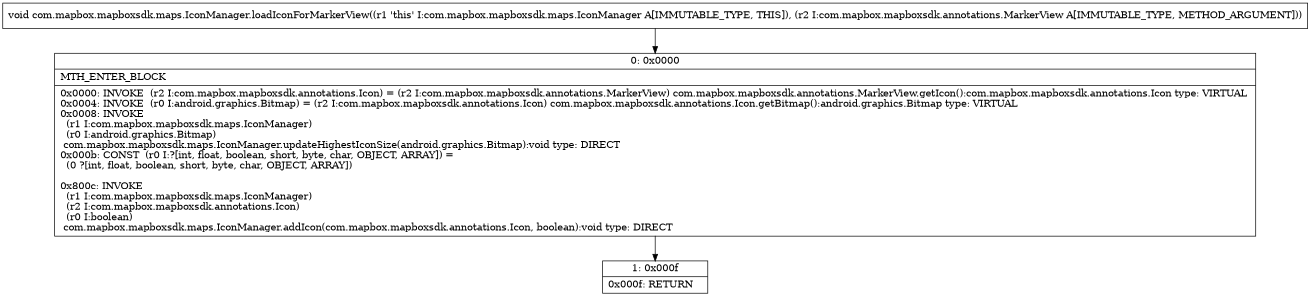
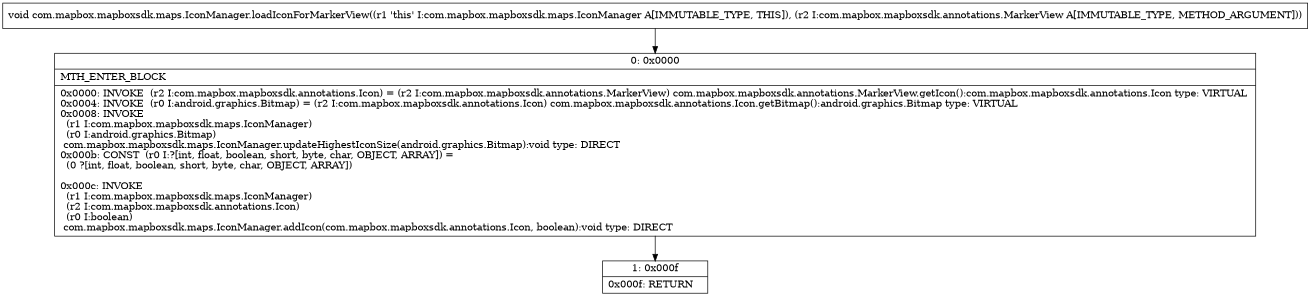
node "0: 0x0000": text "0x800c: INVOKE" -> "0x000c: INVOKE"
